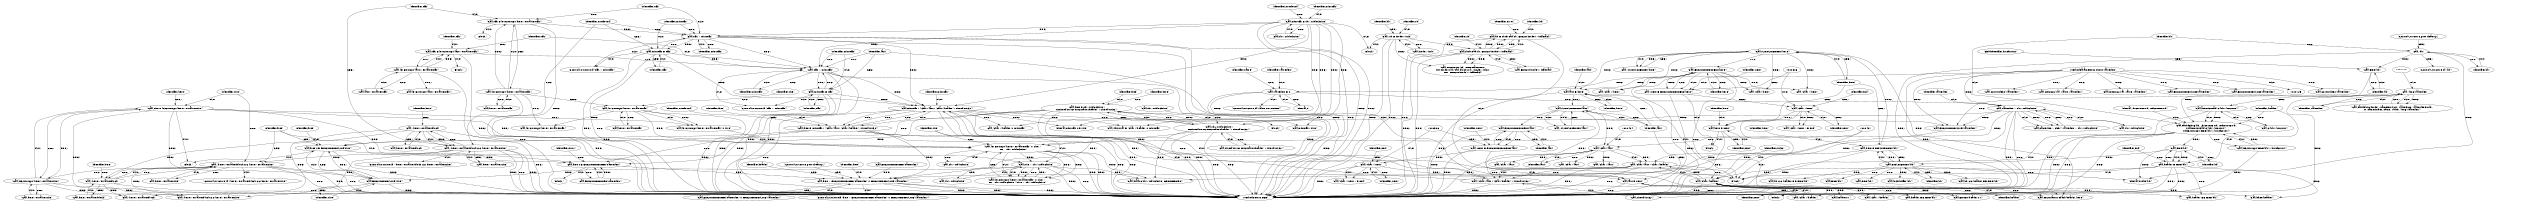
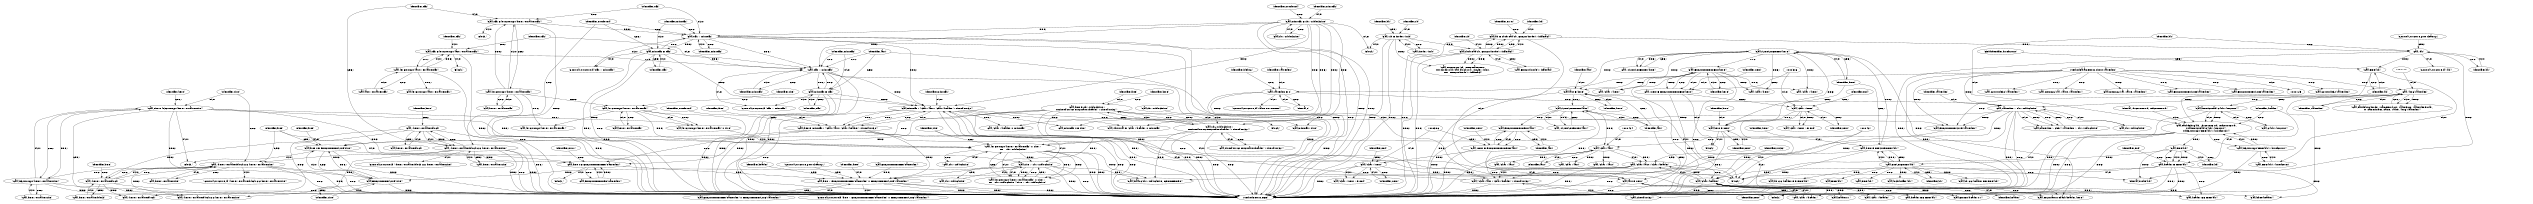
edge "(Call,bh = sb_bread(sb, EXT2_I(inode)->i_file_acl))" -> "(Call,!bh)": added, label "DDG:"
edge "(Call,!bh)" -> "(ControlStructure,if (!bh))": label "CFG: " -> "AST: "
node "(Identifier,name)": label "(Identifier,name)" -> "(Identifier,idebug)"
edge "(MethodParameterIn,size_t value_len)" -> "(Call,(long)value_len)": added, label "DDG:"
edge "(Call,here = next)" -> "(Call,IS_LAST_ENTRY(here))": added, label "DDG:"
edge "(Call,(long)value_len)" -> "(Call,value_len > sb->s_blocksize)": added, label "DDG:"
node "(Literal,min_offs += size)": label "(Literal,min_offs += size)" -> "(Call,min_offs += size)"
edge "(Call,size = le32_to_cpu(here->e_value_size))" -> "(MethodReturn,RET)": label "DDG: " -> "CFG: "
node "(Call,HDR(bh)->h_refcount)": added
